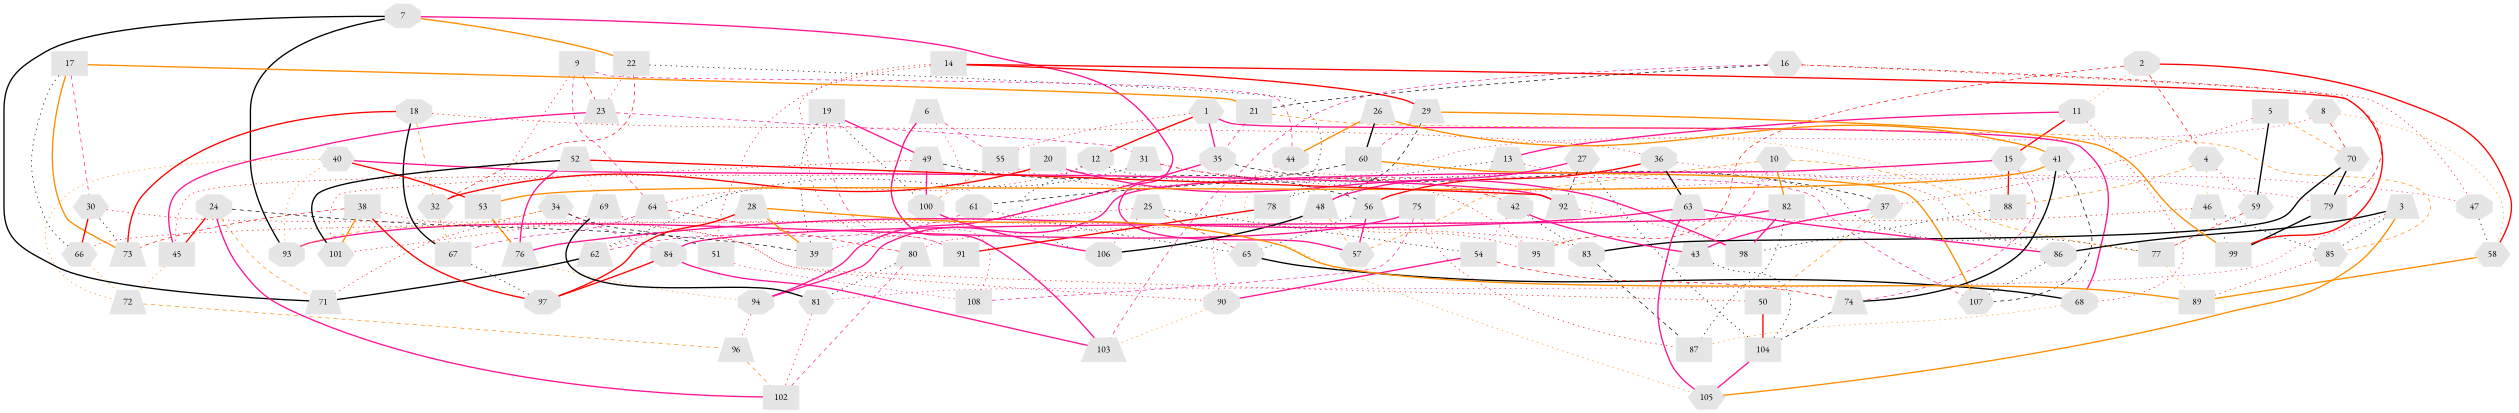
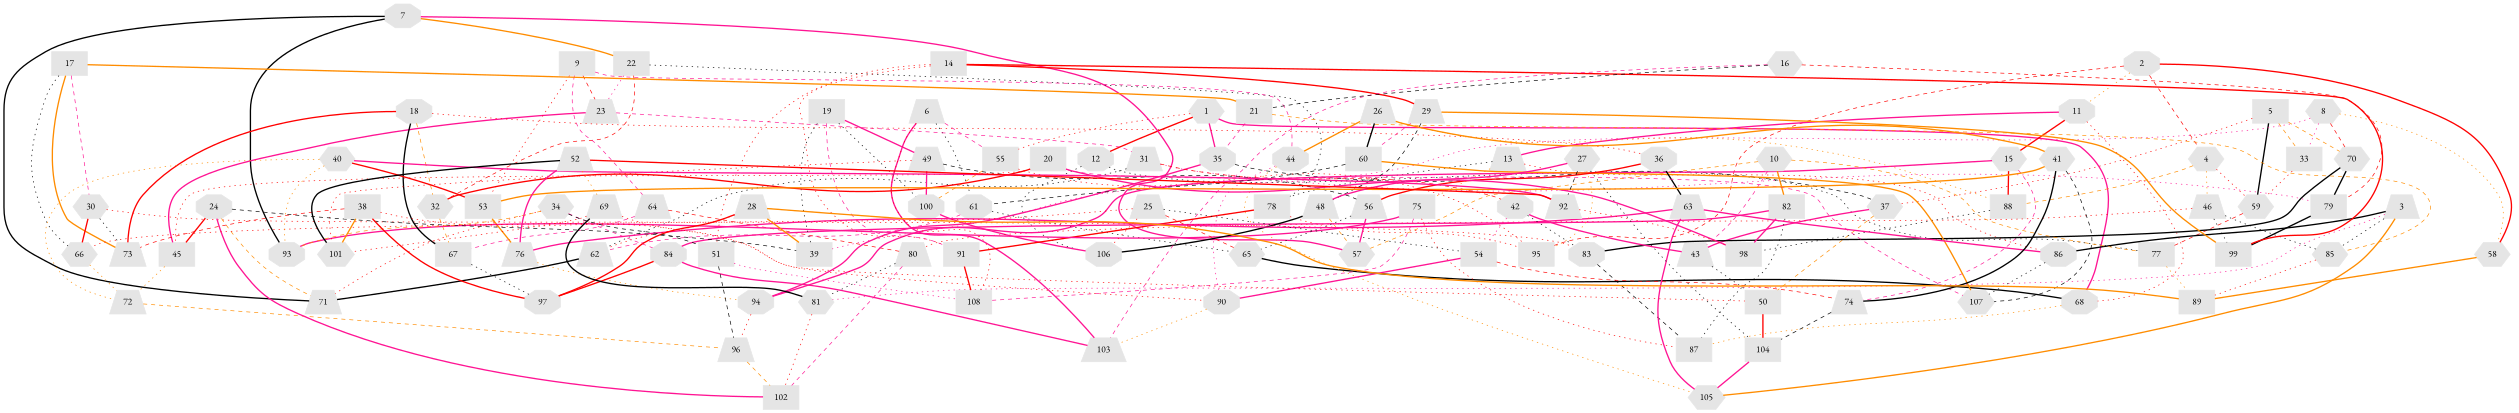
edge "6" -- "61": color deeppink -> black
node "33": added
edge "12" -- "64": removed
node "47": removed
edge "91" -- "108": added
edge "43" -- "104": now "43" -- "50"
edge "51" -- "96": added
